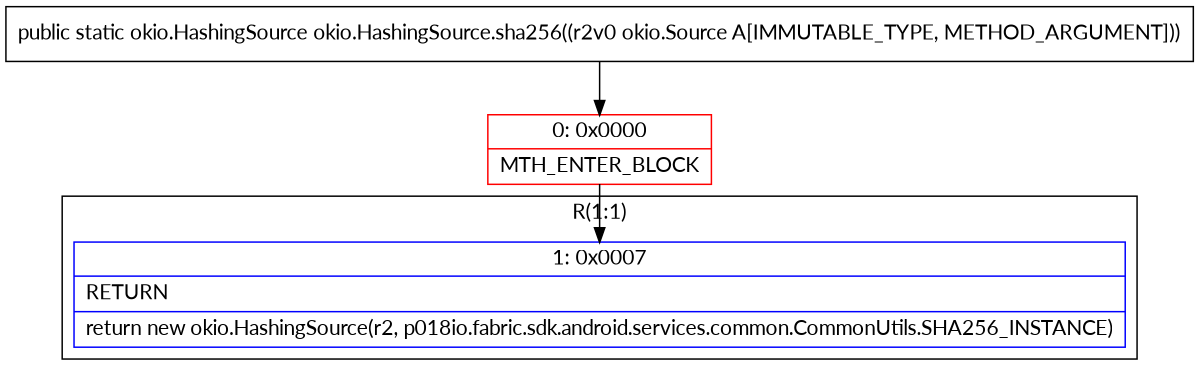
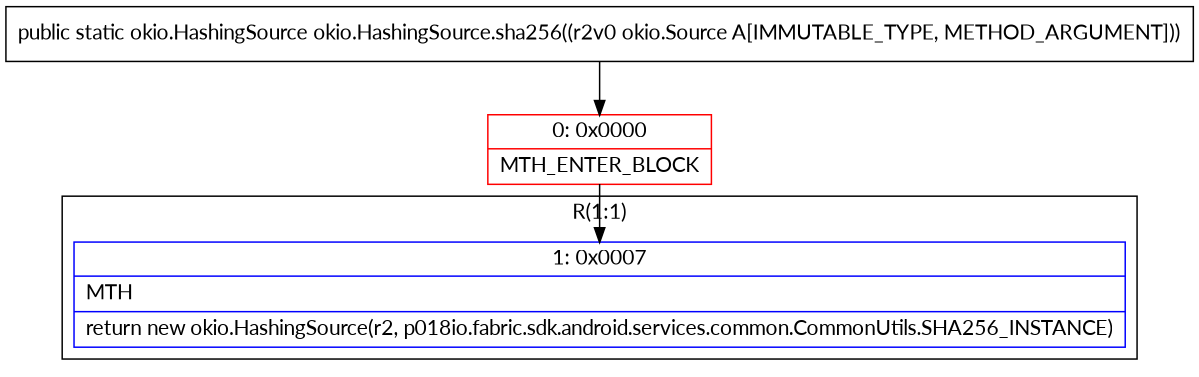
node "1: 0x0007": text "RETURN" -> "MTH"
